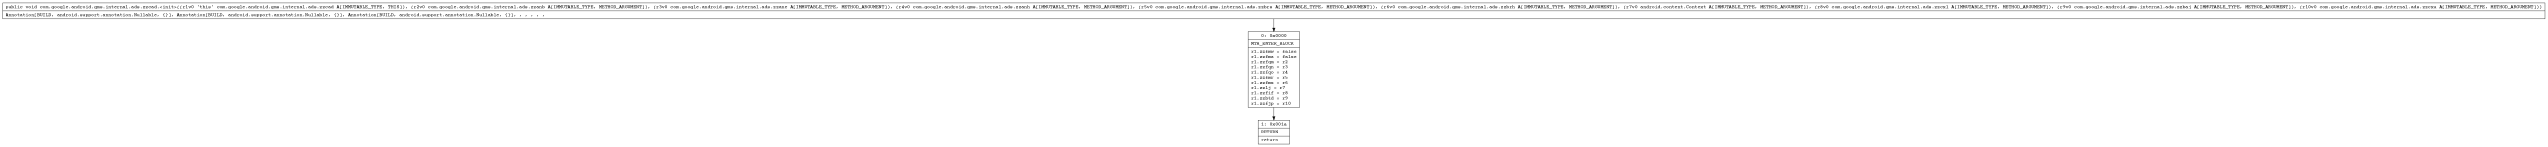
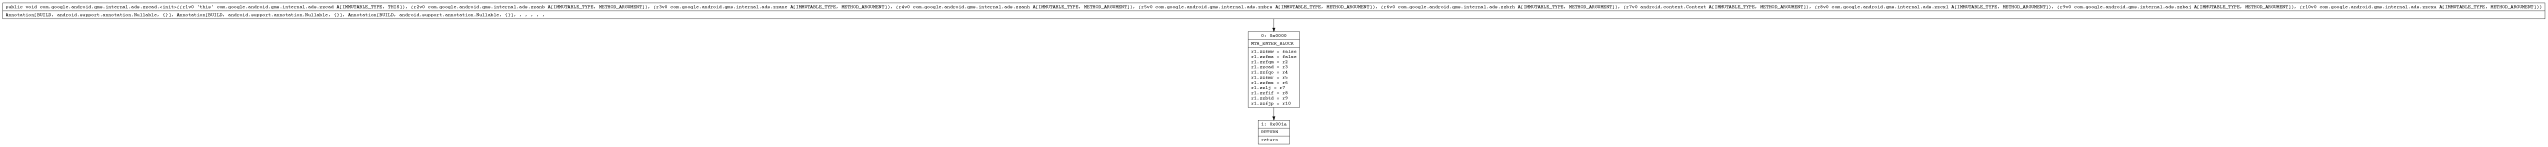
node "0: 0x0000": text "r1.zzfqn = r3" -> "r1.zzcad = r3"
